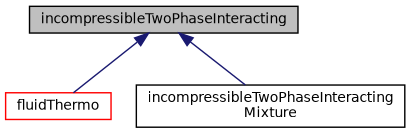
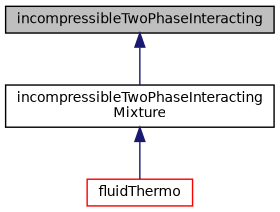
edge "fluidThermo" -> "incompressibleTwoPhaseInteracting": now "fluidThermo" -> "incompressibleTwoPhaseInteracting Mixture"
